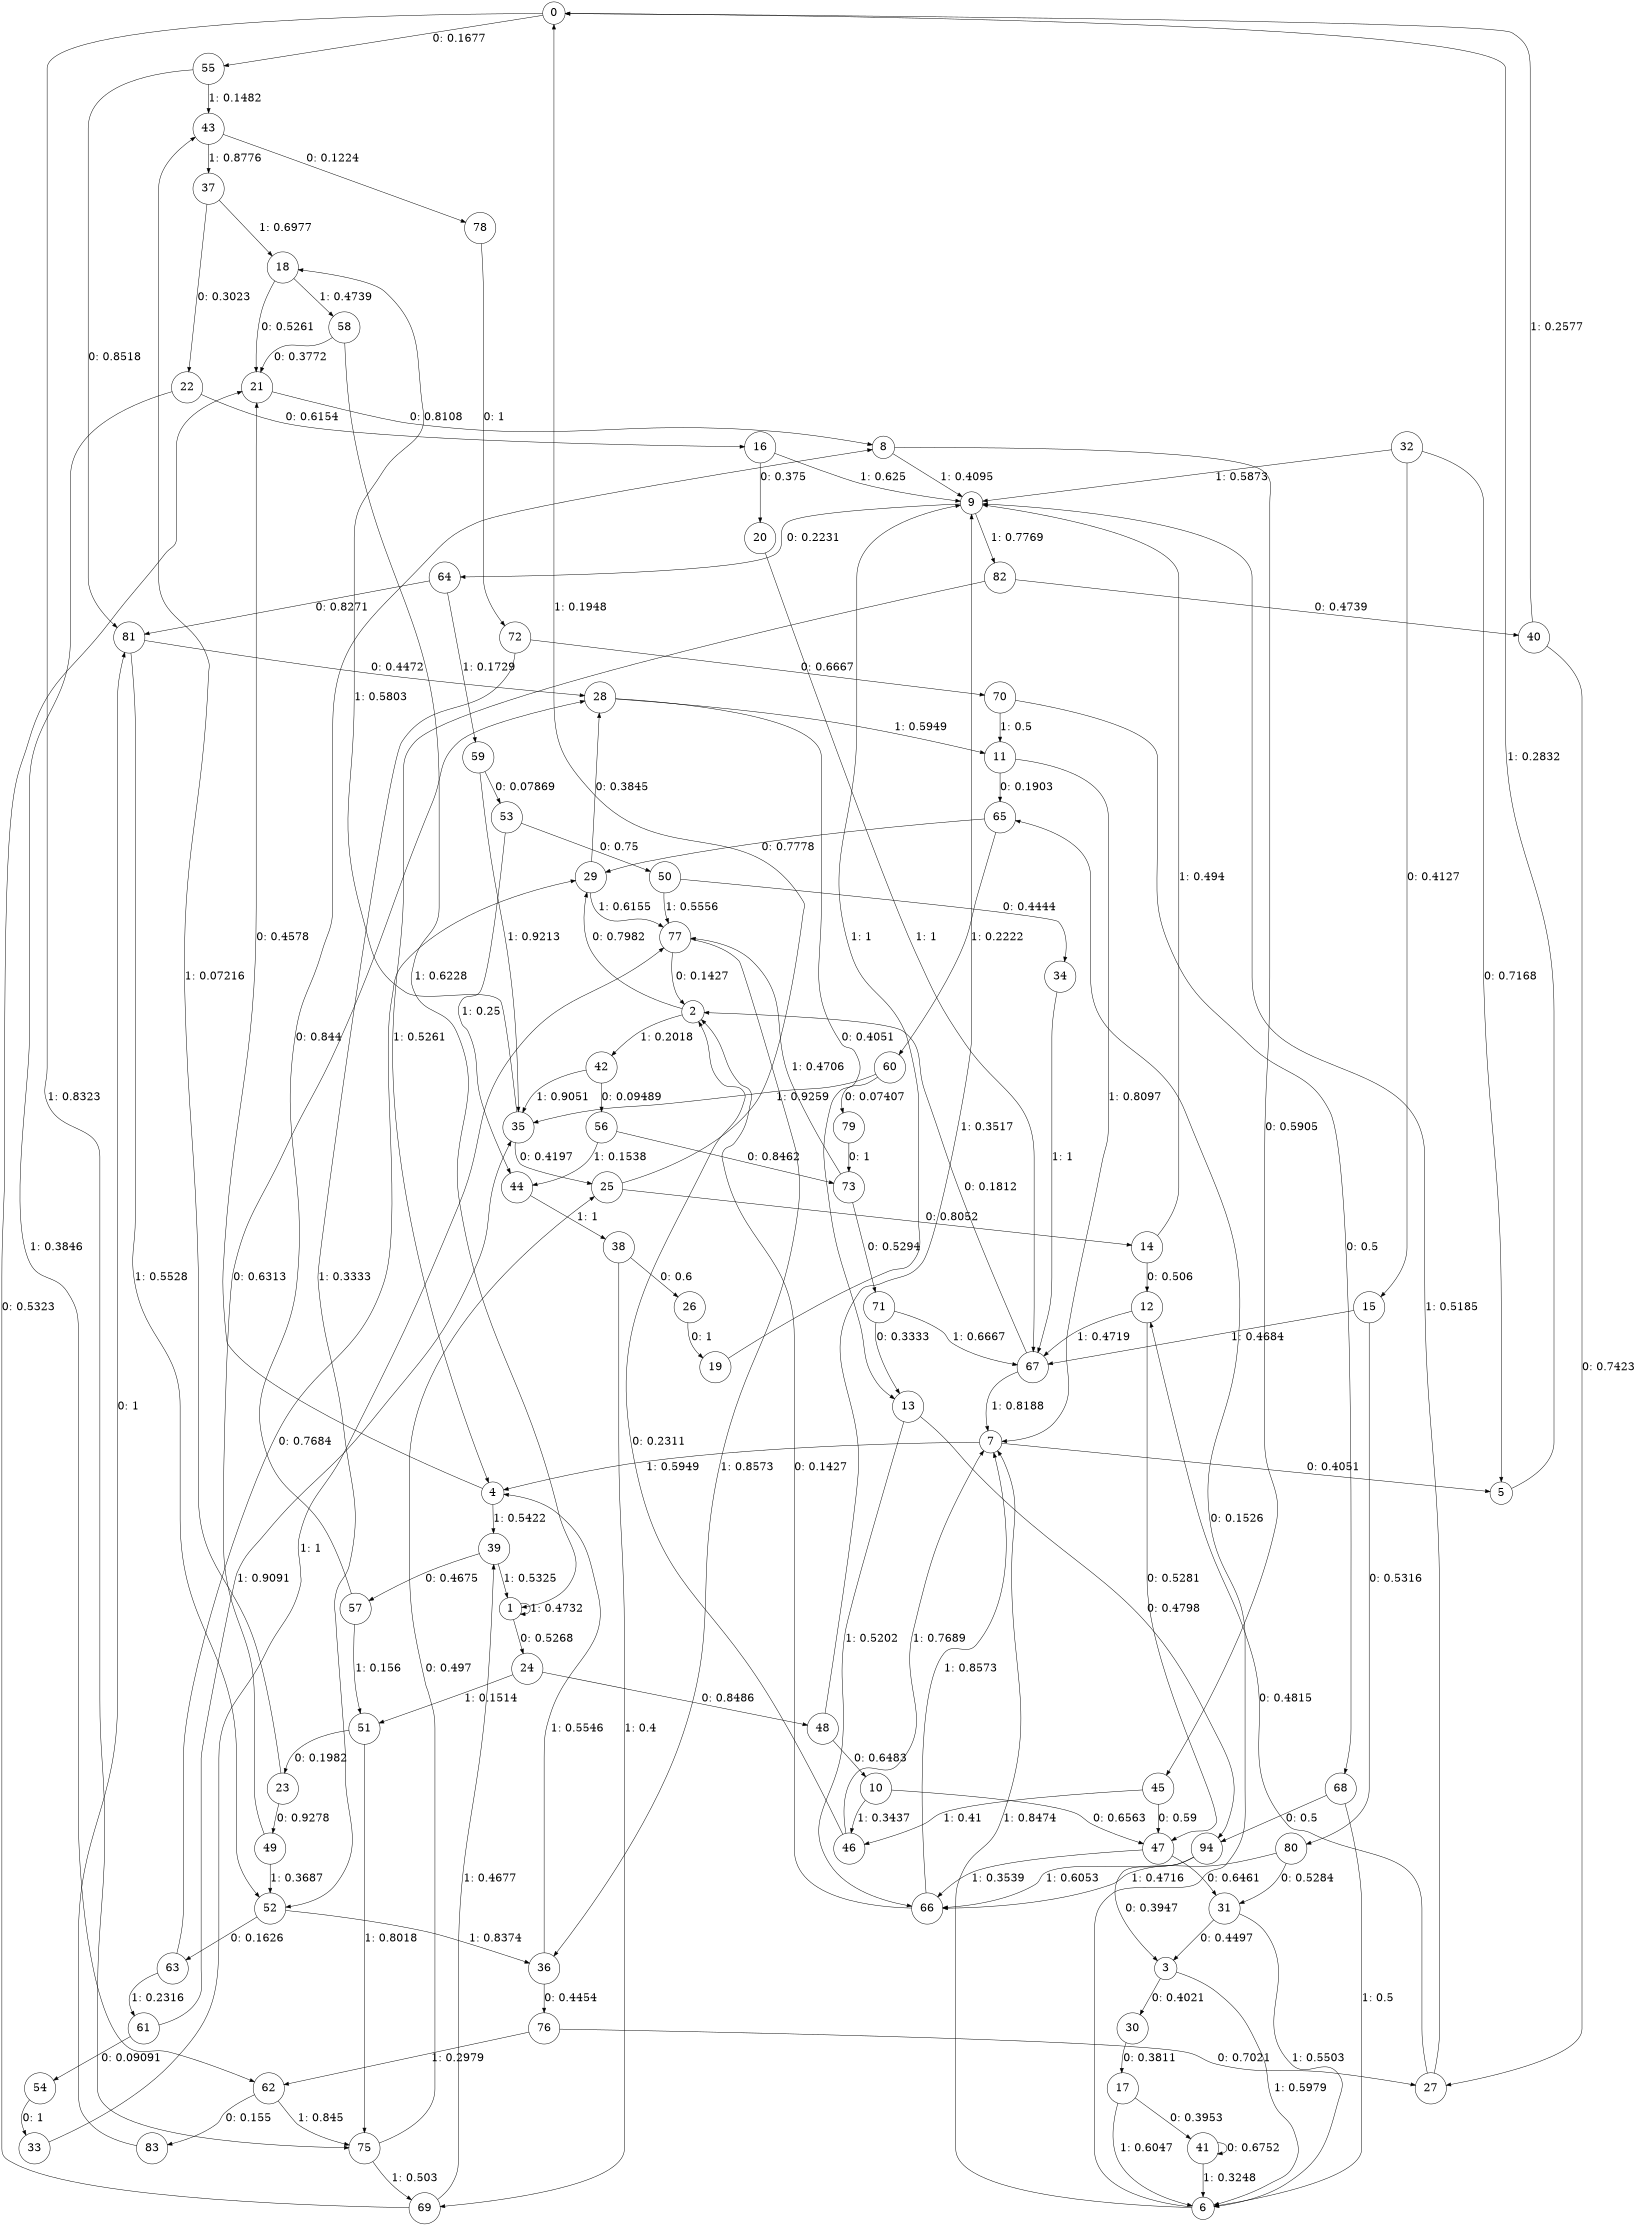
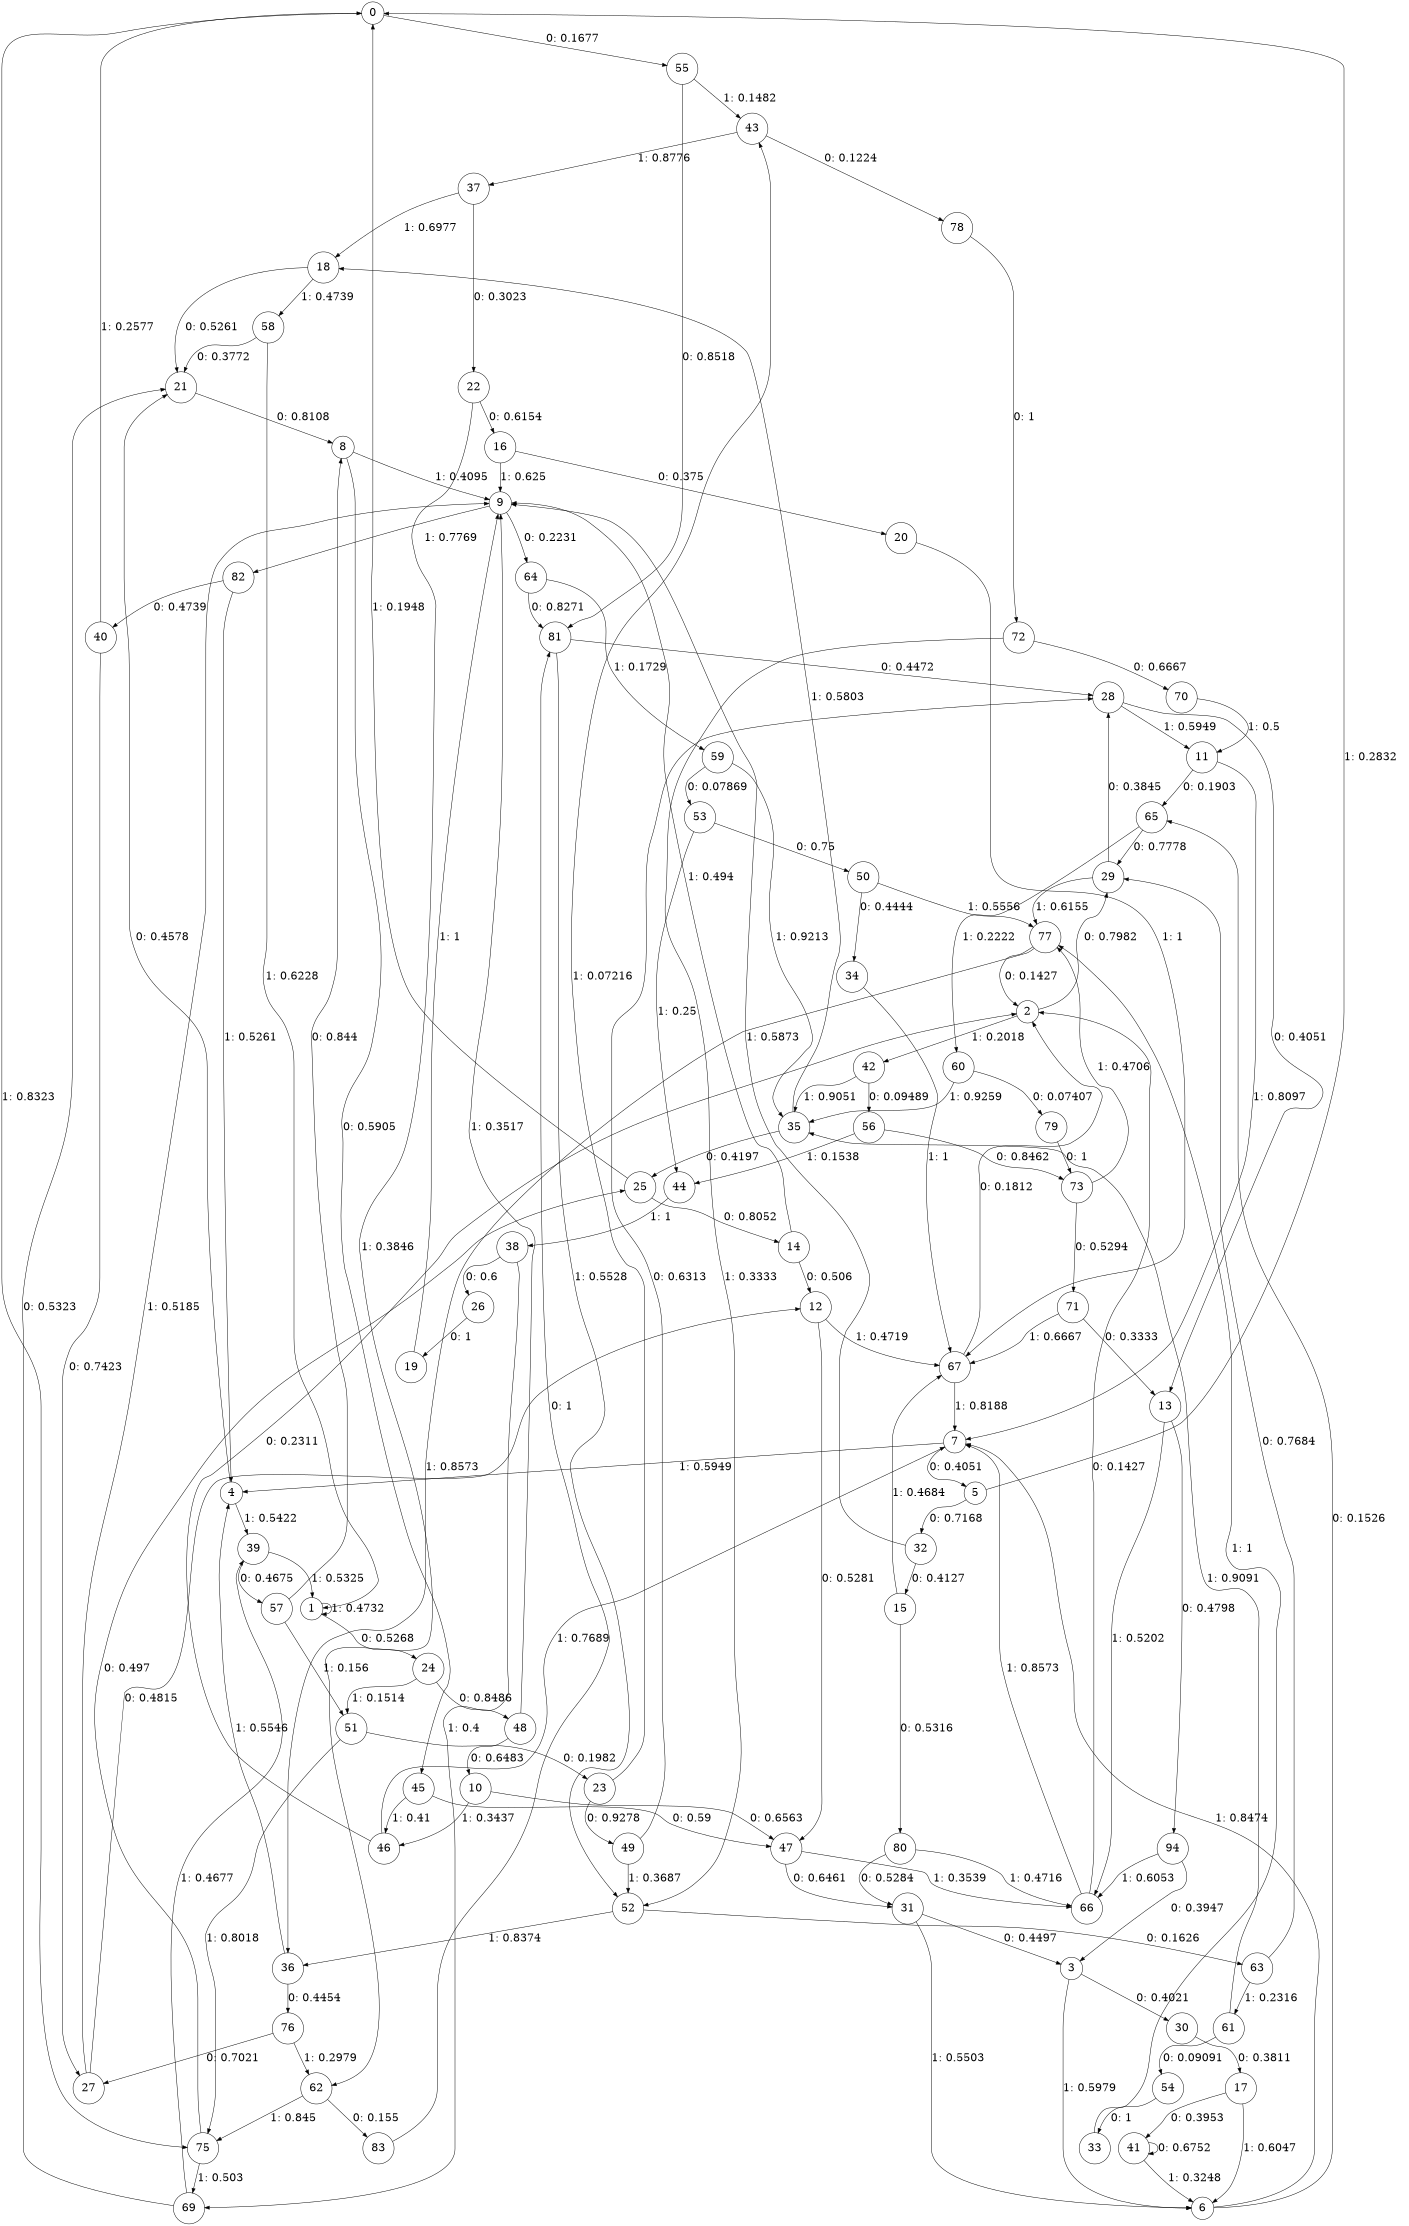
edge "32" -> "5": reversed
node "68": removed
